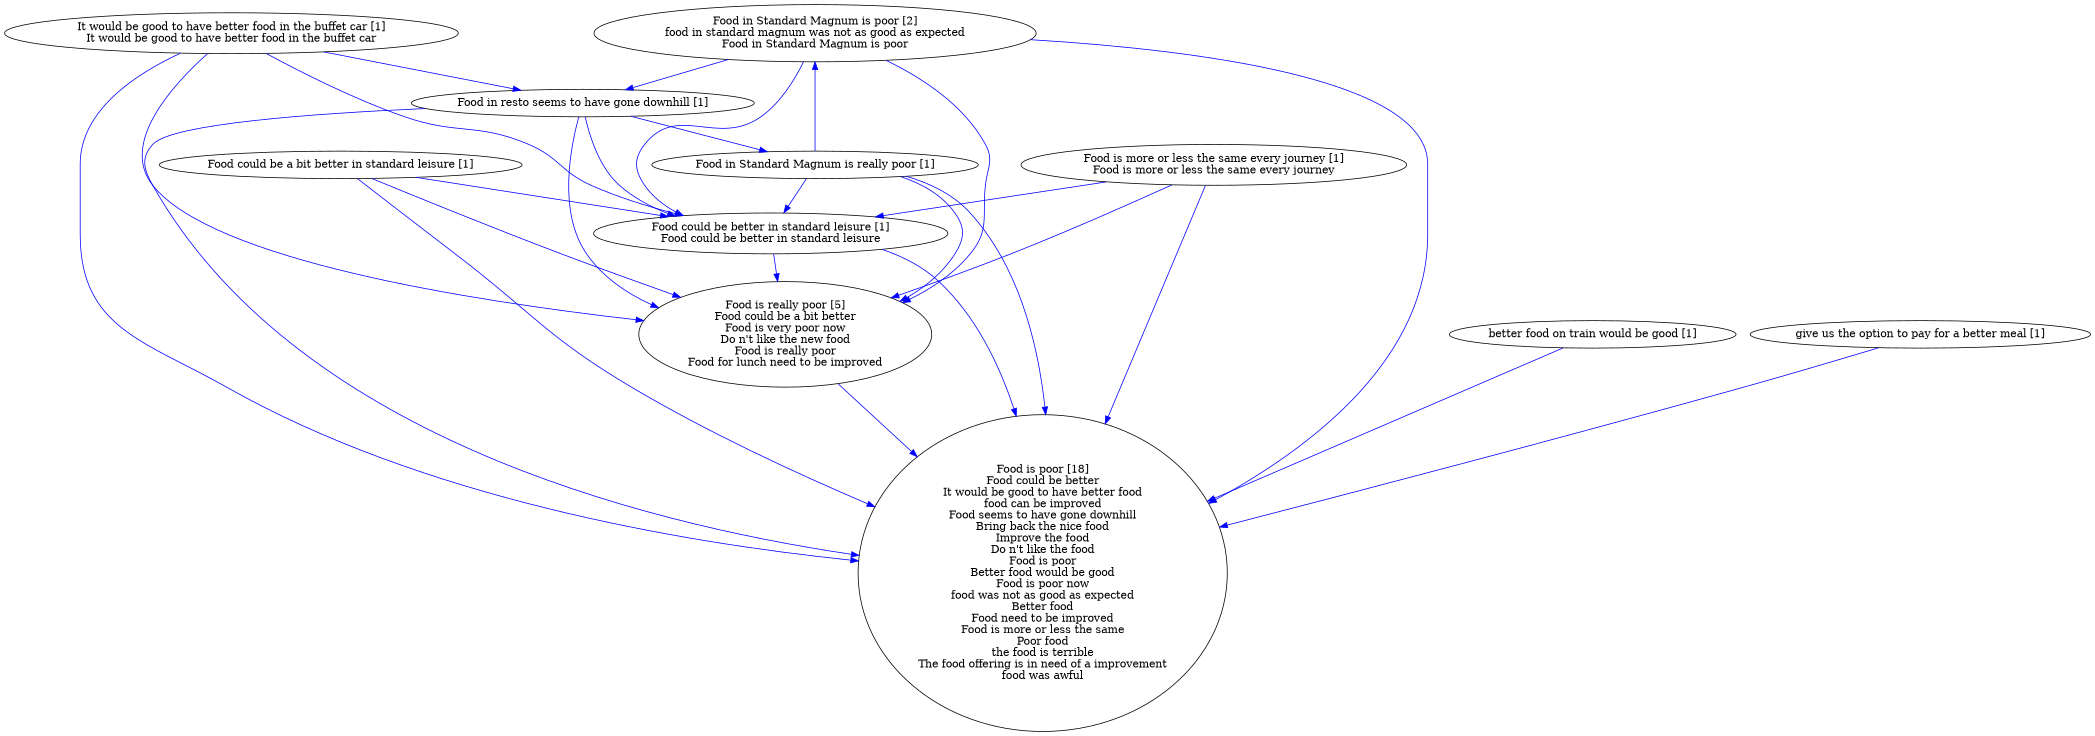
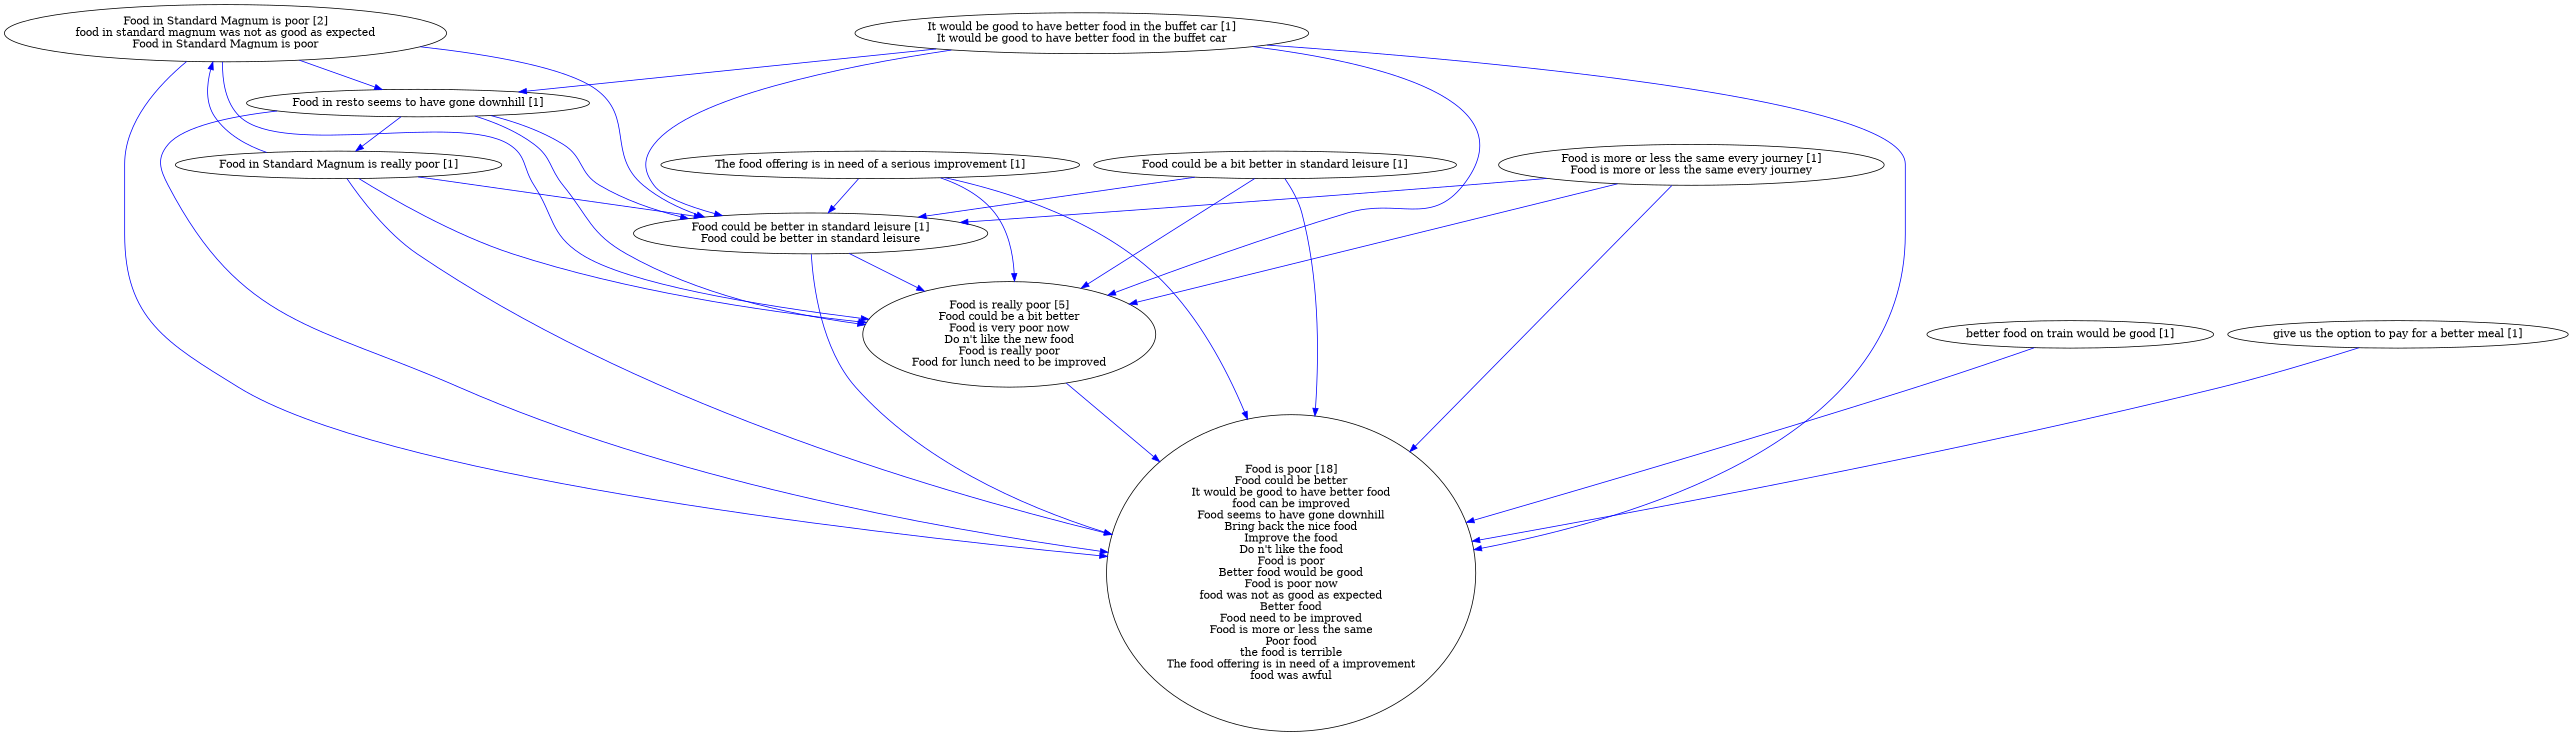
node "The food offering is in need of a serious improvement [1]": added
